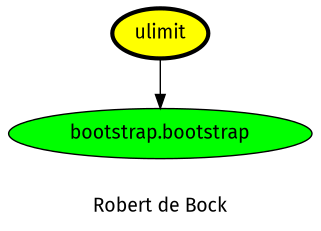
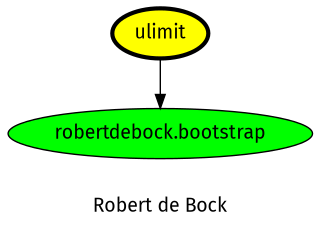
node "bootstrap.bootstrap": label "bootstrap.bootstrap" -> "robertdebock.bootstrap"
